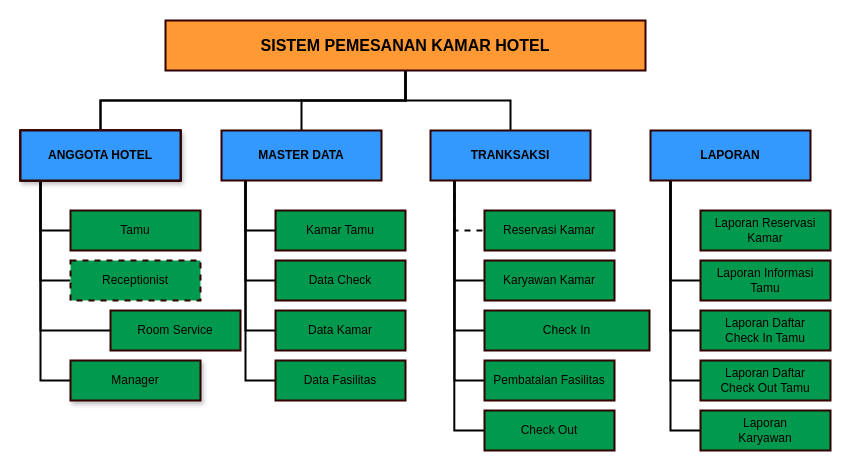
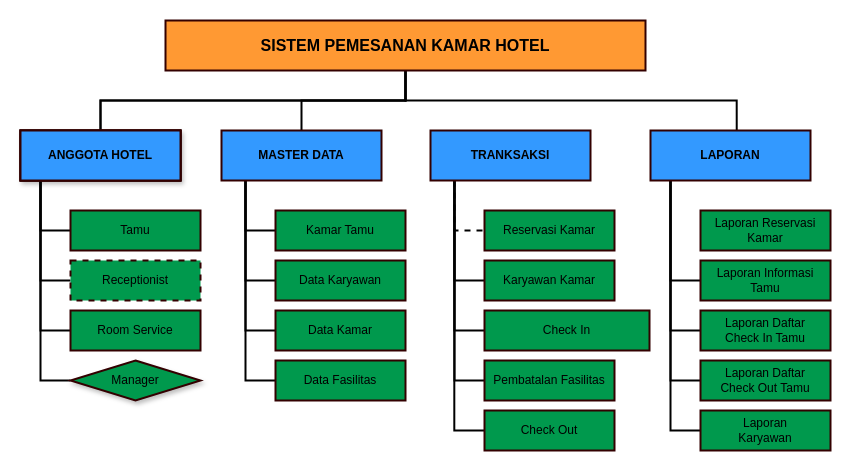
edge "SISTEM PEMESANAN KAMAR HOTEL" -- "TRANKSAKSI": now "SISTEM PEMESANAN KAMAR HOTEL" -- "LAPORAN"
node "Data Check": label "Data Check" -> "Data Karyawan"
node "Room Service": moved (176, 331) -> (136, 331)
node "Manager": shape rectangle -> diamond
